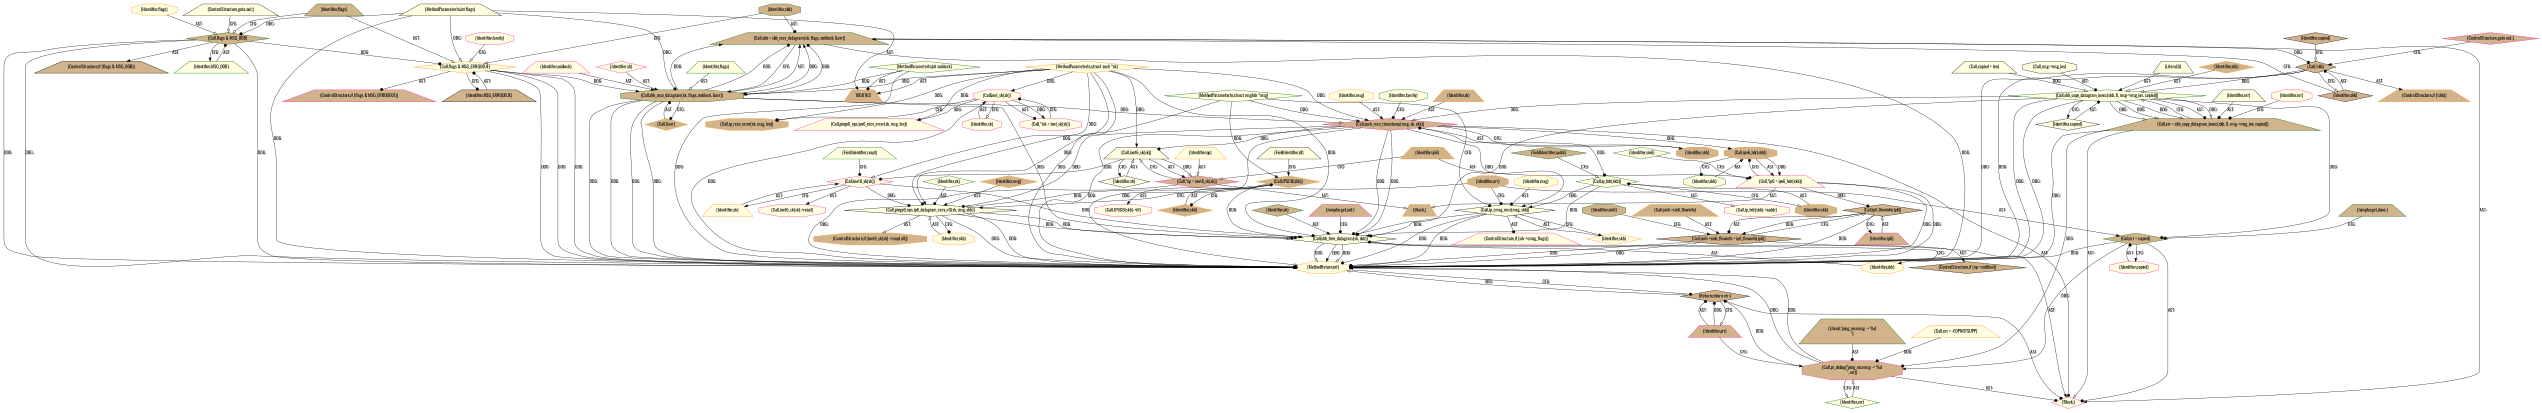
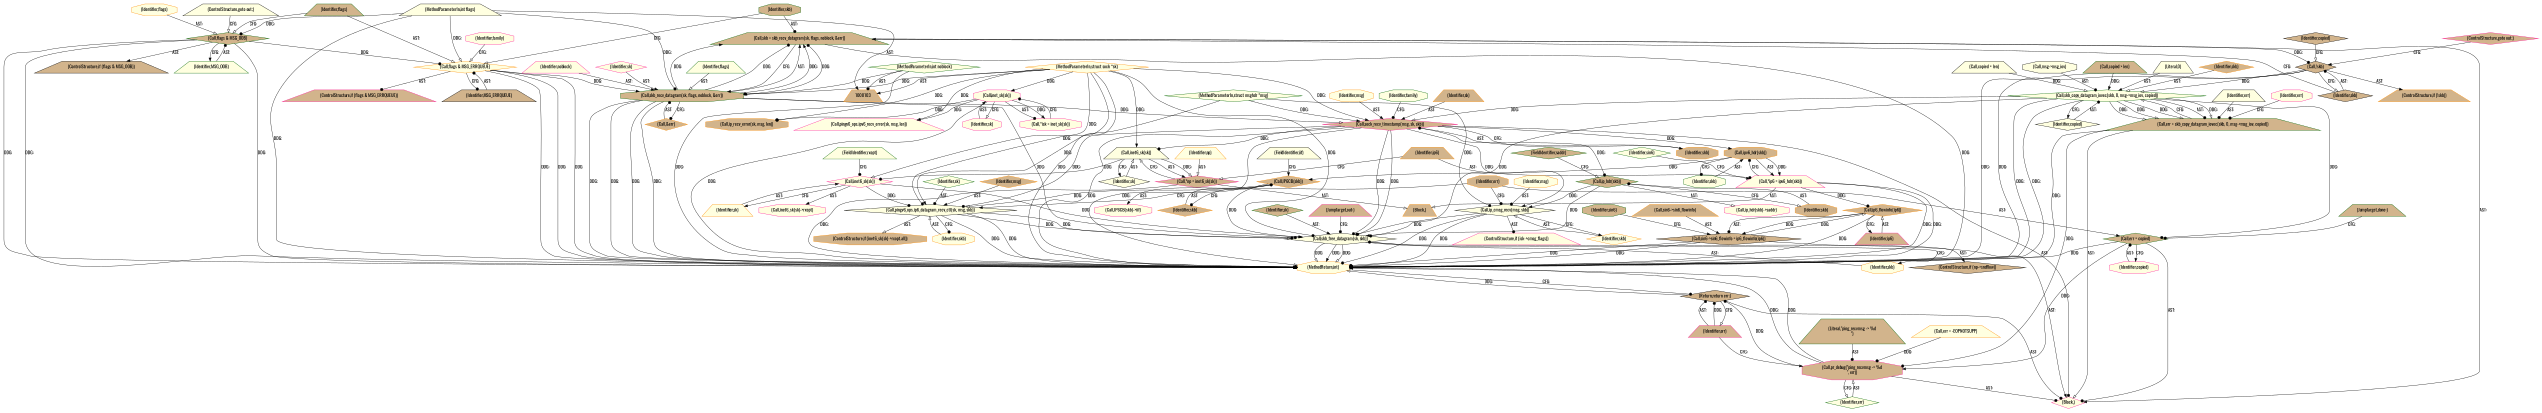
node "(Call,copied > len)": added
edge "(Call,inet_sk(sk))" -> "(Call,ip_recv_error(sk, msg, len))": label "CFG: " -> "DDG: "
edge "(MethodParameterIn,struct msghdr *msg)" -> "(Call,IP6CB(skb))": now "(Call,ipv6_hdr(skb))" -> "(Call,IP6CB(skb))"
edge "(MethodParameterIn,struct msghdr *msg)" -> "(Call,ip_cmsg_recv(msg, skb))": label "CFG: " -> "DDG: "
node "(Call,ip_hdr(skb))": fillcolor lightyellow -> tan
node "(Call,ip6_flowinfo(ip6))": color black -> darkorange
edge "(Call,sin6->sin6_flowinfo = ip6_flowinfo(ip6))" -> "(Call,ip6_flowinfo(ip6))": label "CFG: " -> "DDG: "
